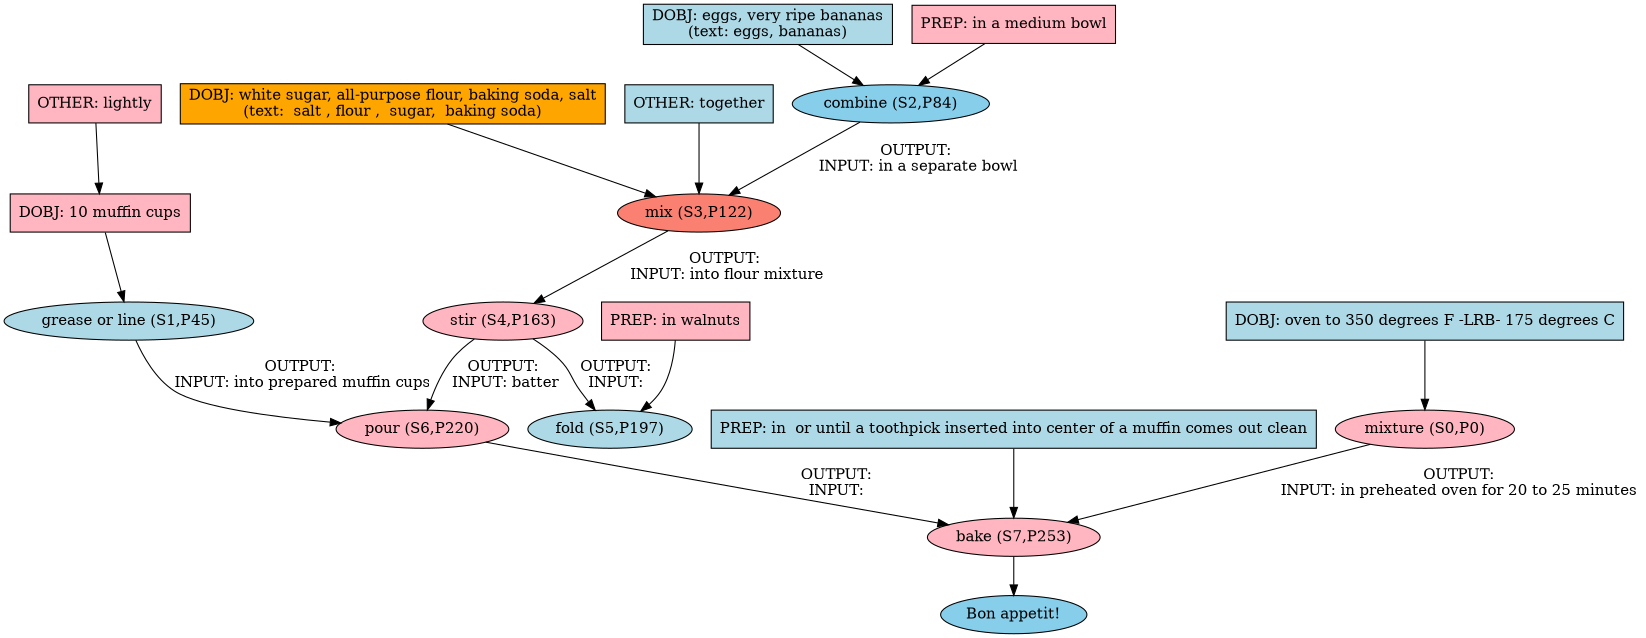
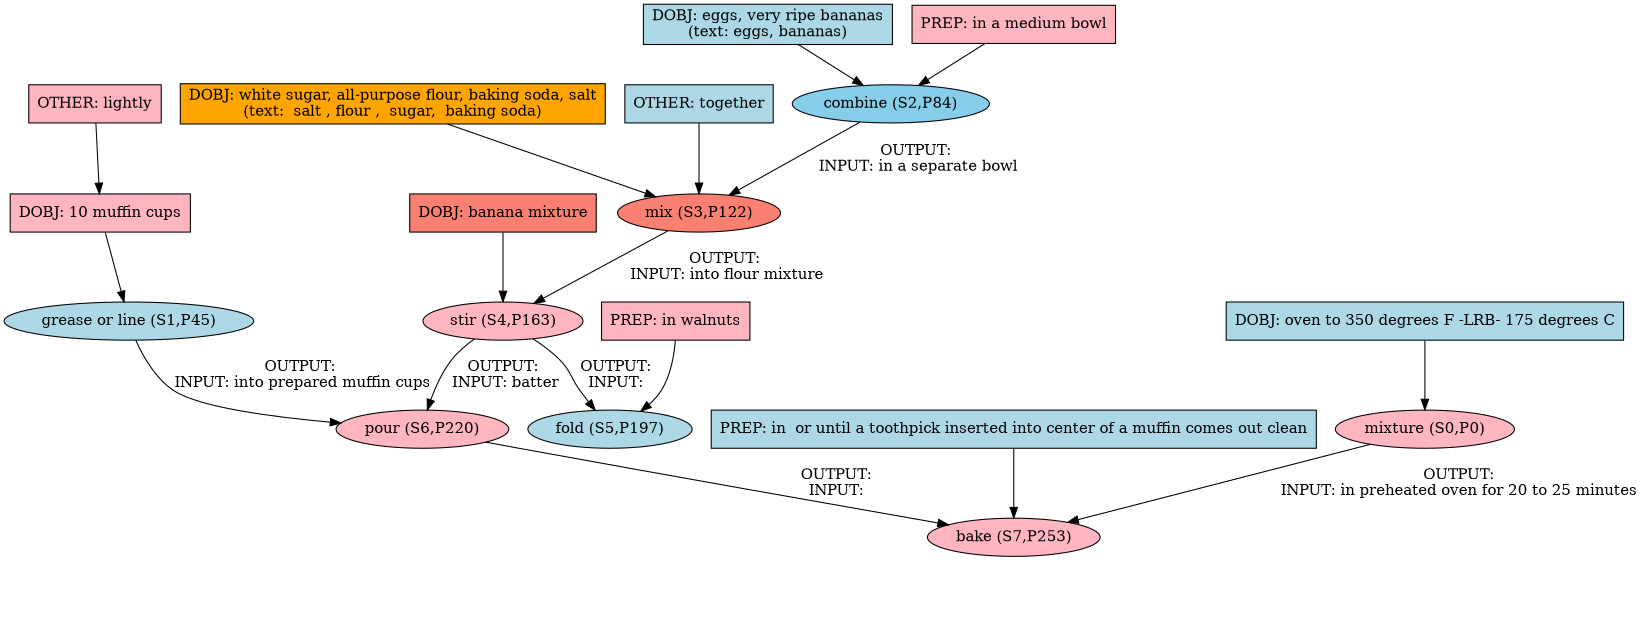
node "DOBJ: banana mixture": added
node "Bon appetit!": removed
